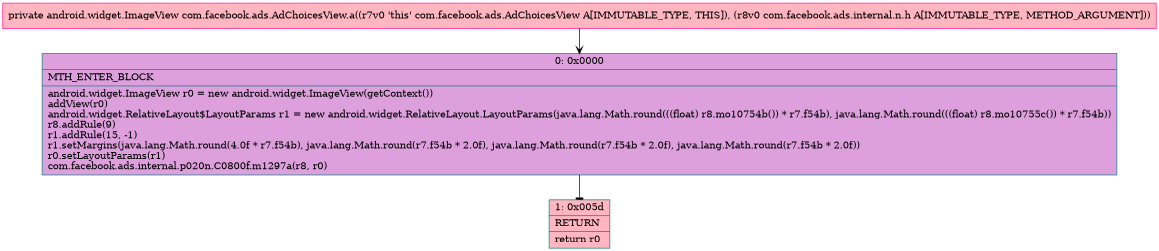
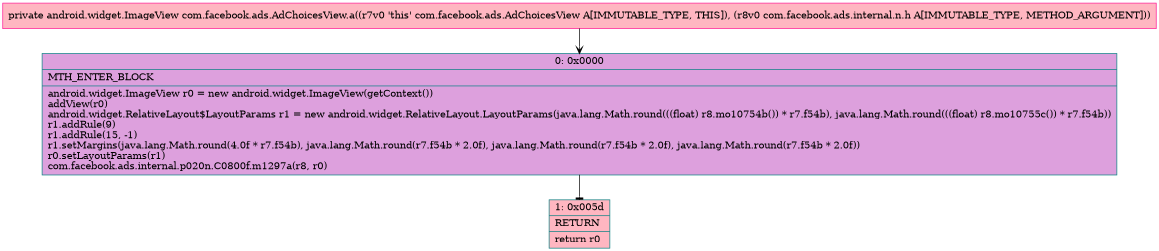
node "0: 0x0000": text "r8.addRule(9)" -> "r1.addRule(9)"
